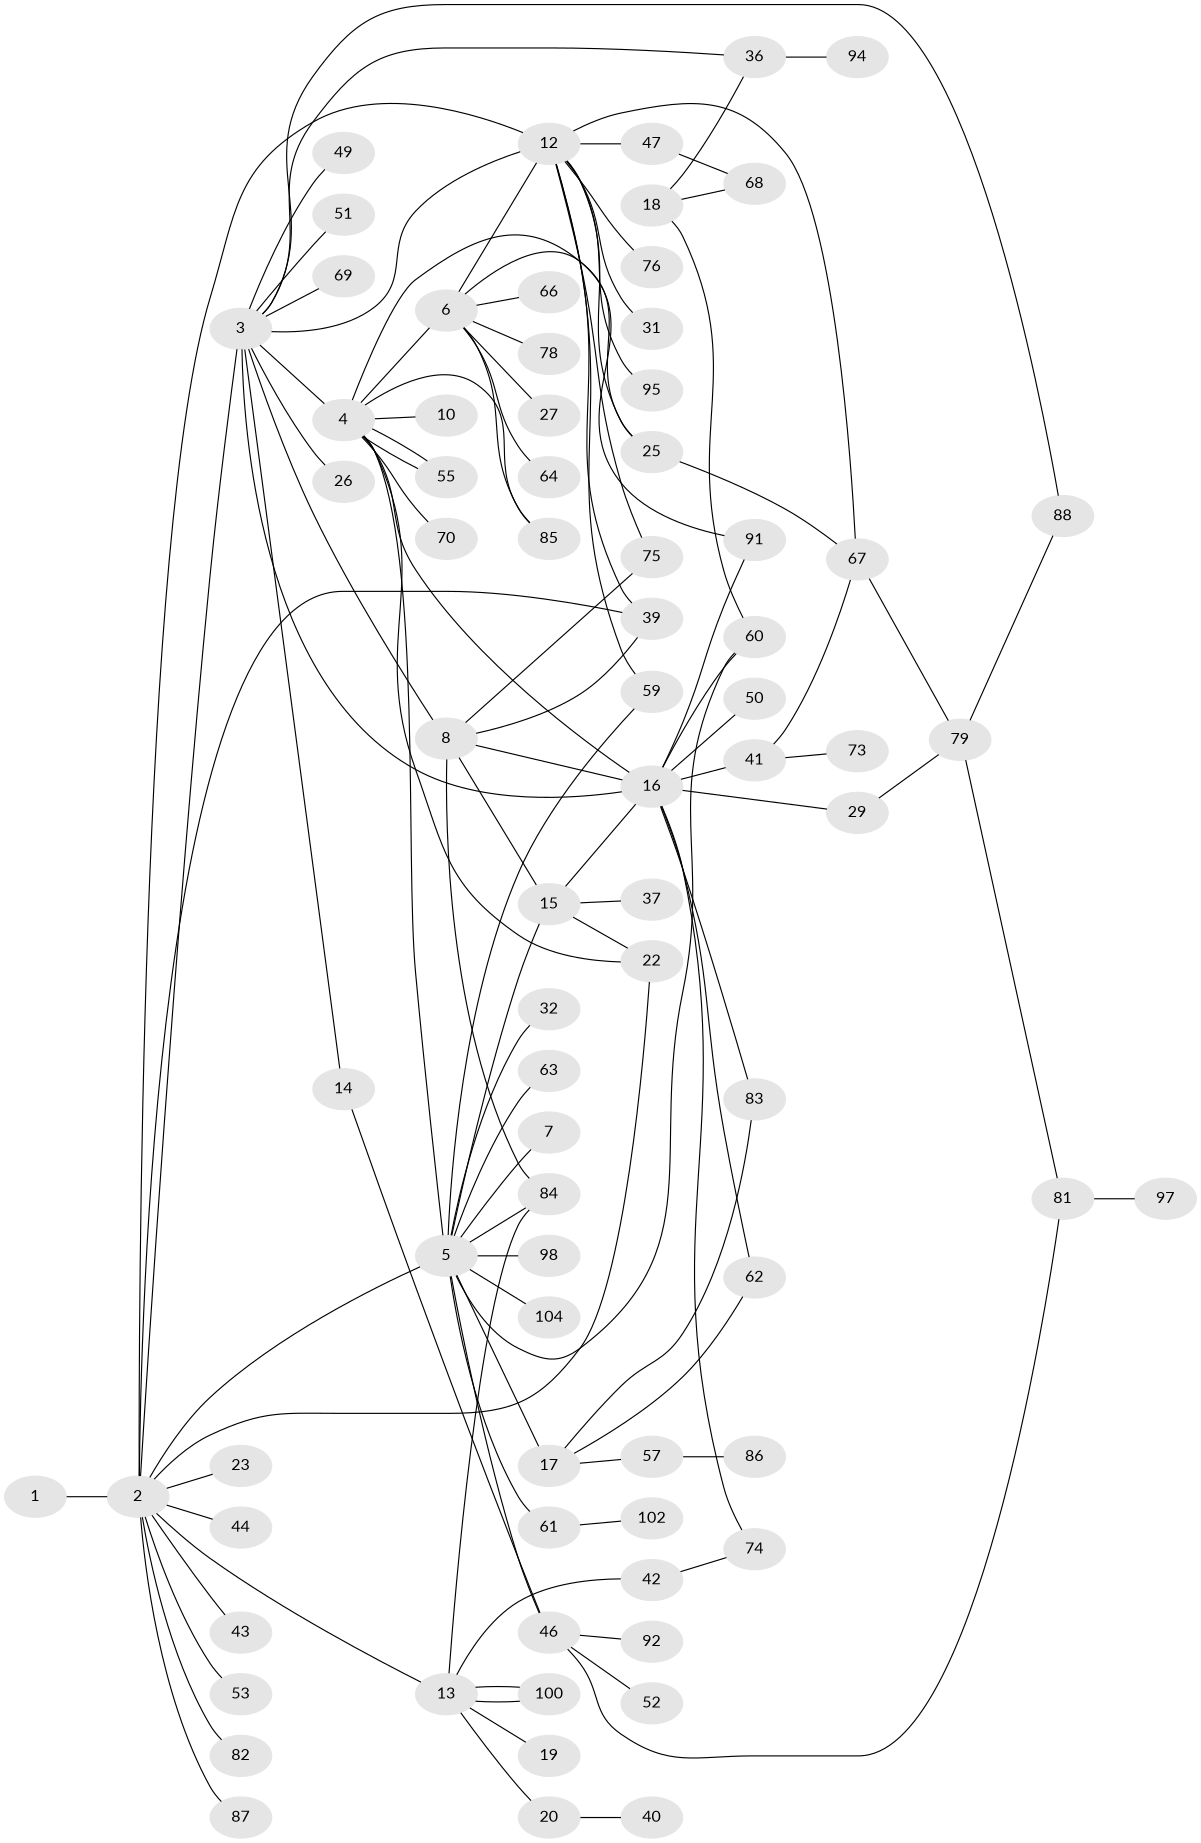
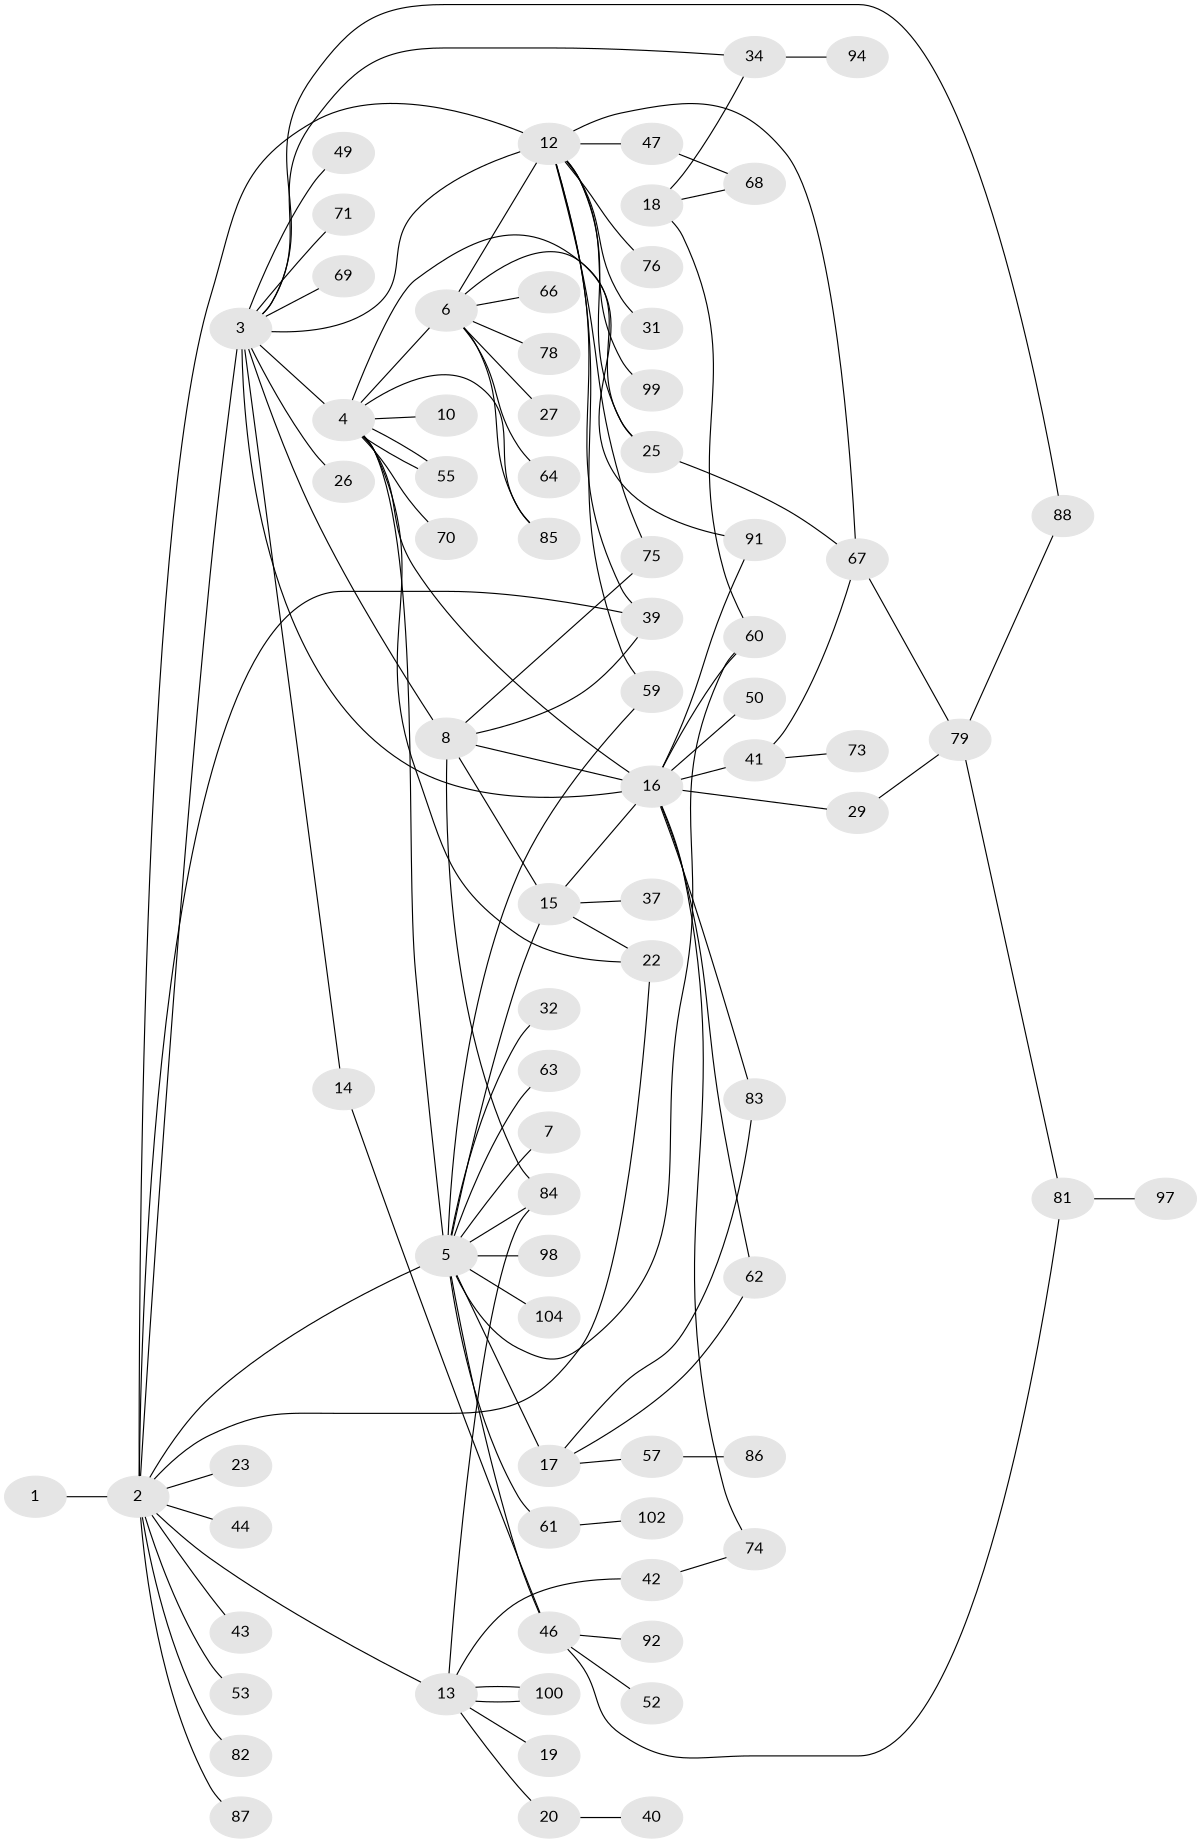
node "36": label "36" -> "34"
node "51": label "51" -> "71"
node "95": label "95" -> "99"
